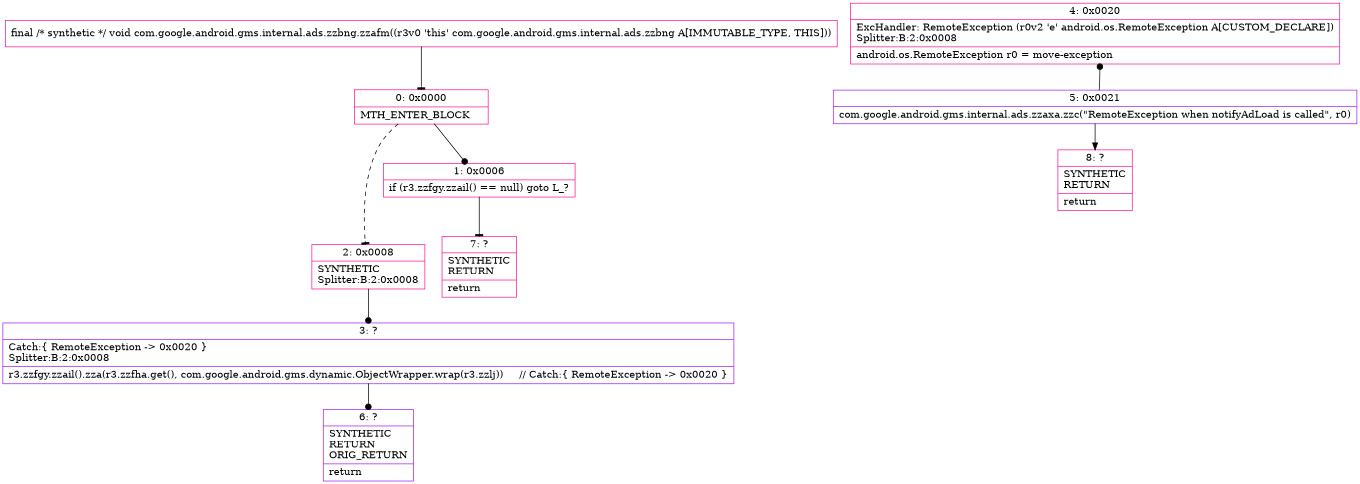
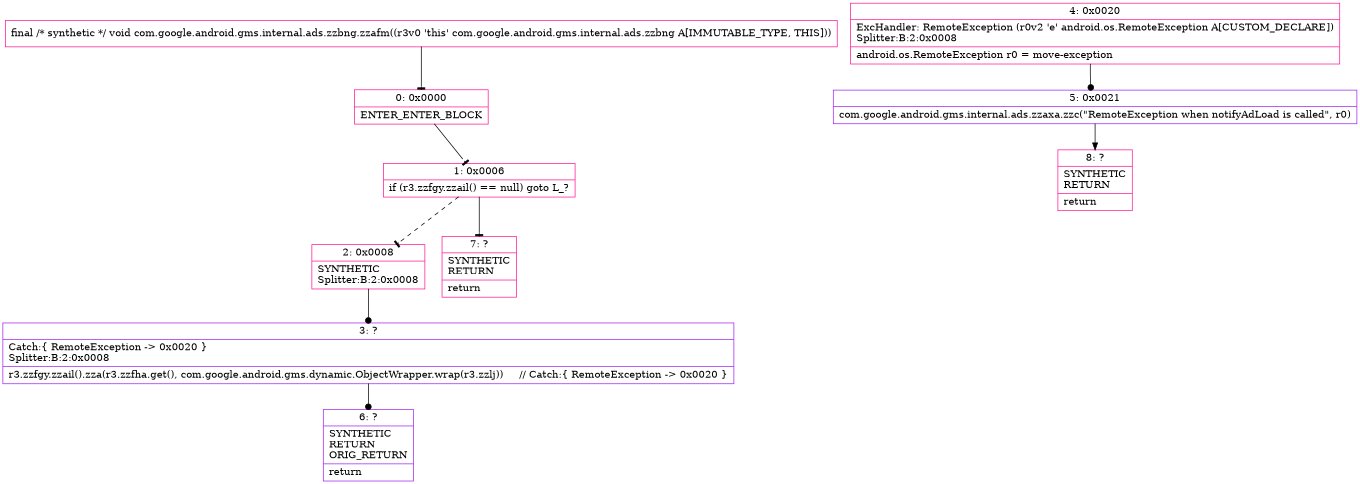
edge "5: 0x0021" -> "4: 0x0020": reversed
node "0: 0x0000": text "MTH_ENTER_BLOCK" -> "ENTER_ENTER_BLOCK"
edge "0: 0x0000" -> "1: 0x0006": arrowhead dot -> tee
edge "0: 0x0000" -> "2: 0x0008": now "1: 0x0006" -> "2: 0x0008"
